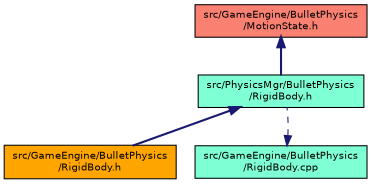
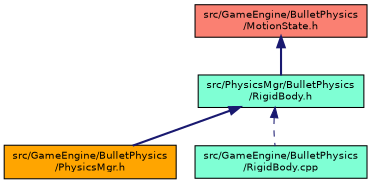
edge "src/PhysicsMgr/BulletPhysics /RigidBody.h" -> "src/GameEngine/BulletPhysics /RigidBody.cpp": reversed
node "src/GameEngine/BulletPhysics /RigidBody.h": label "src/GameEngine/BulletPhysics /RigidBody.h" -> "src/GameEngine/BulletPhysics /PhysicsMgr.h"
